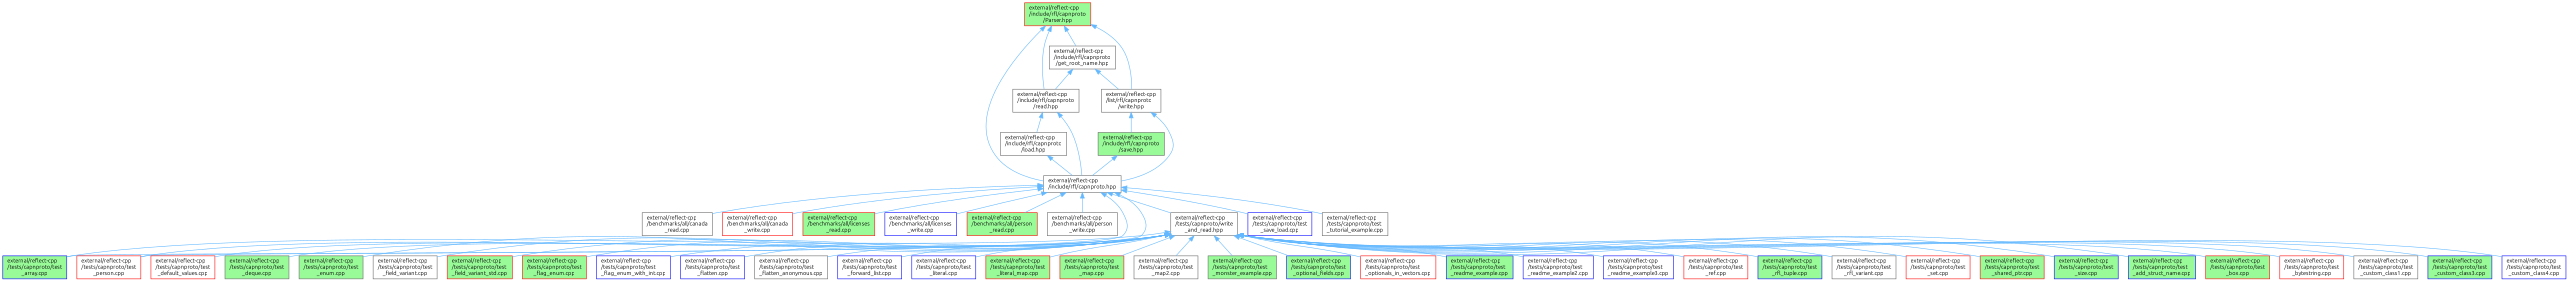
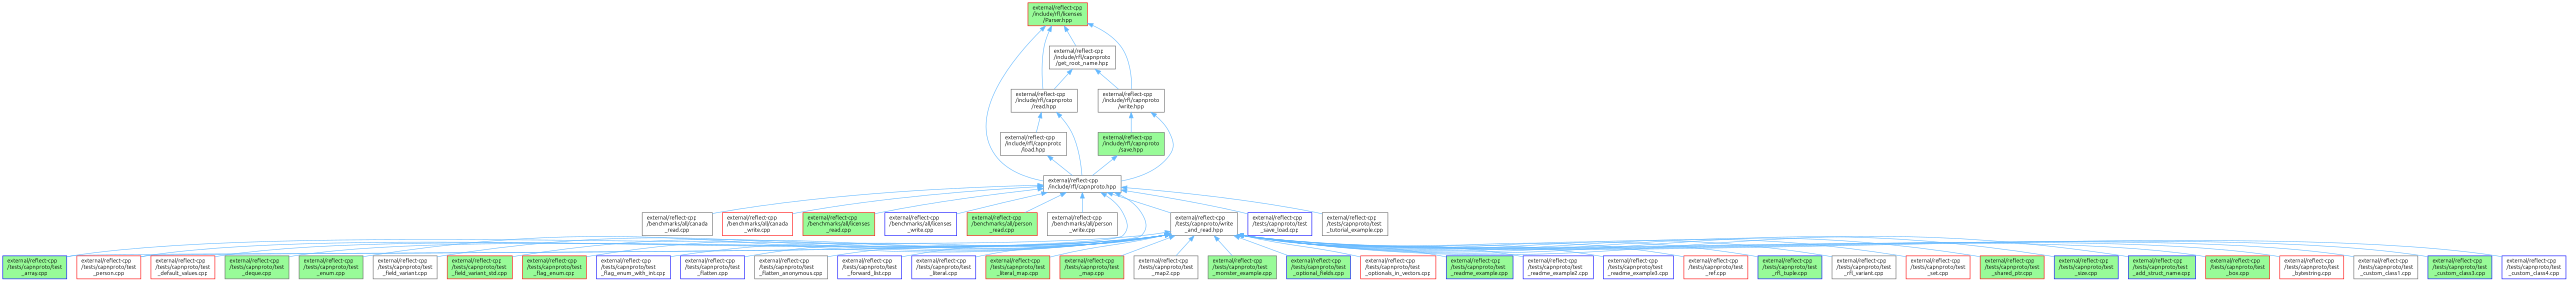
node "external/reflect-cpp /include/rfl/capnproto /Parser.hpp": label "external/reflect-cpp /include/rfl/capnproto /Parser.hpp" -> "external/reflect-cpp /include/rfl/licenses /Parser.hpp"
node "external/reflect-cpp /list/rfl/capnproto /write.hpp": label "external/reflect-cpp /list/rfl/capnproto /write.hpp" -> "external/reflect-cpp /include/rfl/capnproto /write.hpp"
